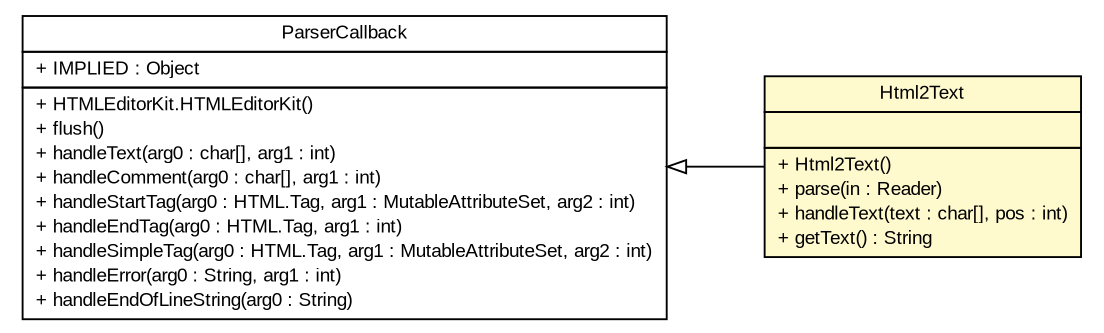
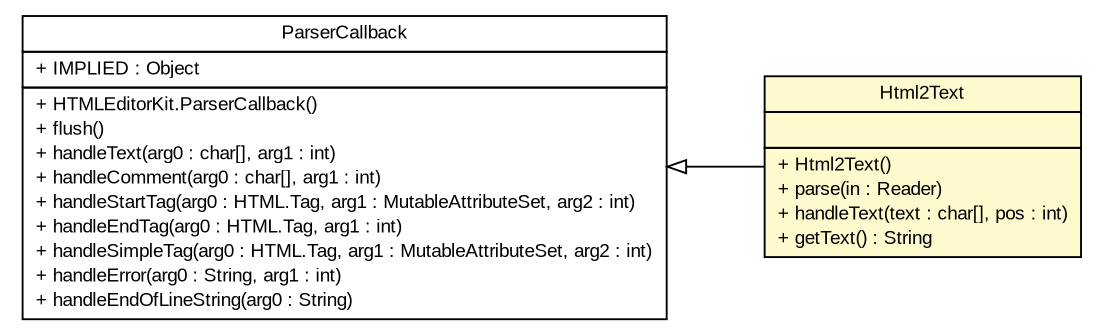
node "ParserCallback": text "+ HTMLEditorKit.HTMLEditorKit()" -> "+ HTMLEditorKit.ParserCallback()"
